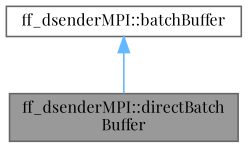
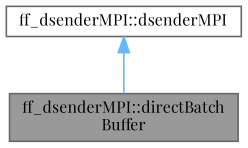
node "ff_dsenderMPI::batchBuffer": label "ff_dsenderMPI::batchBuffer" -> "ff_dsenderMPI::dsenderMPI"
